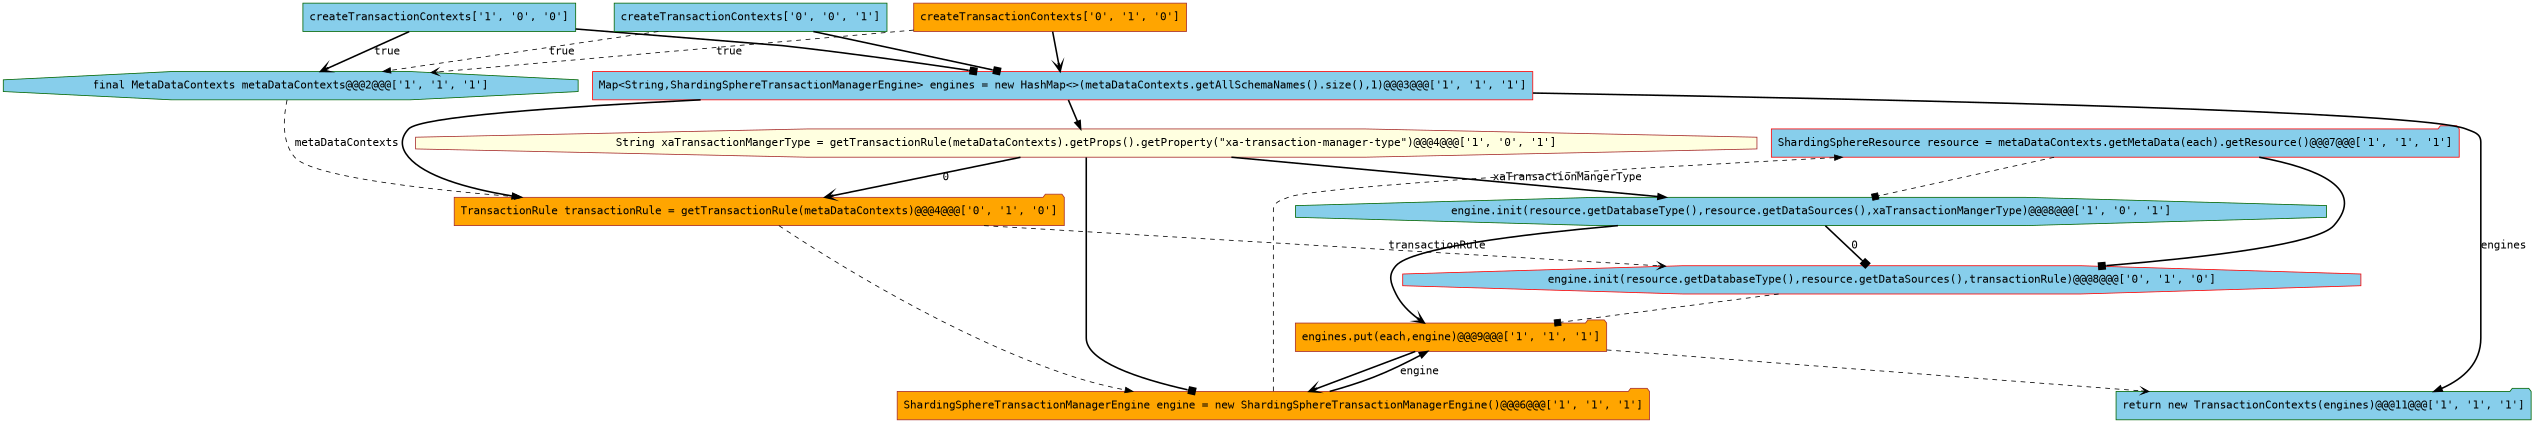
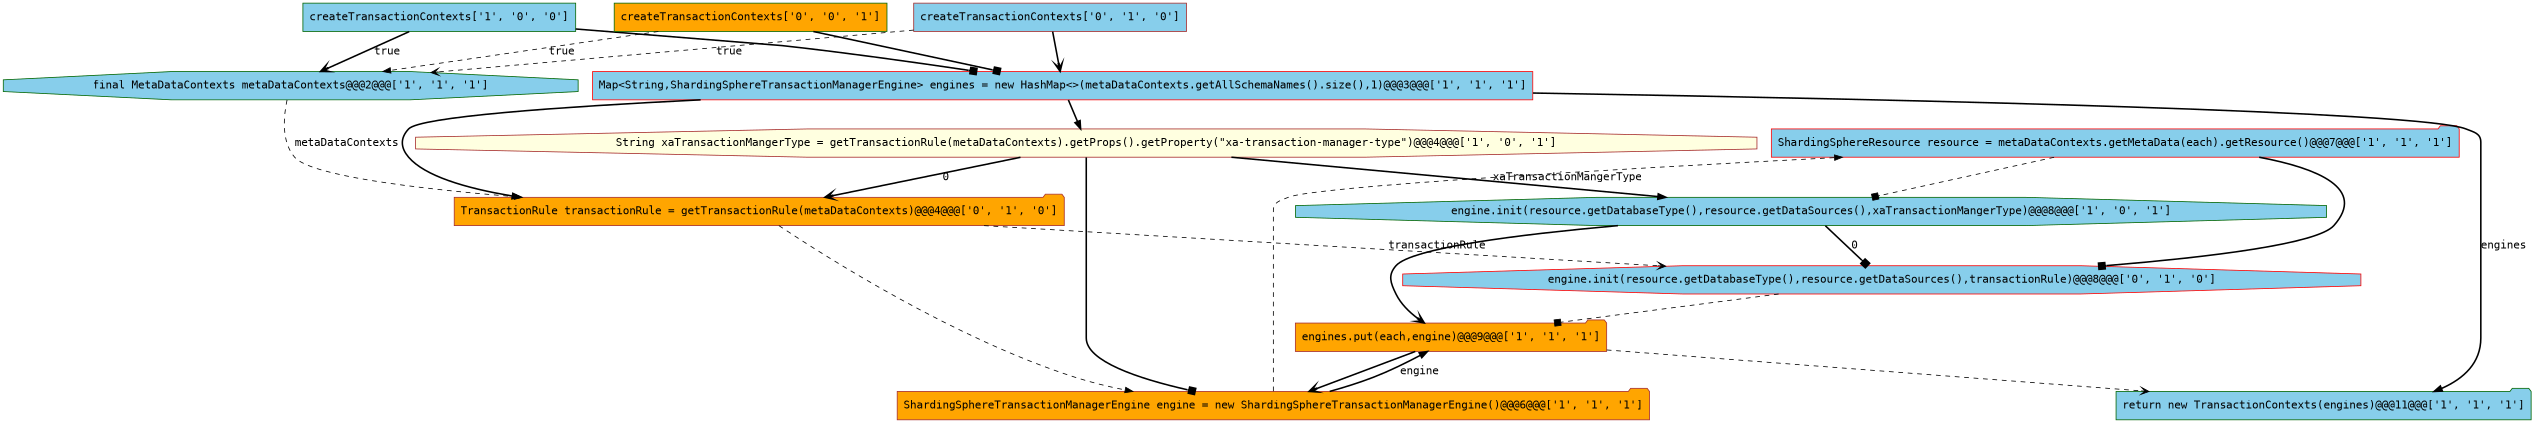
node "createTransactionContexts['0', '0', '1']": fillcolor skyblue -> orange
node "createTransactionContexts['0', '1', '0']": fillcolor orange -> skyblue
